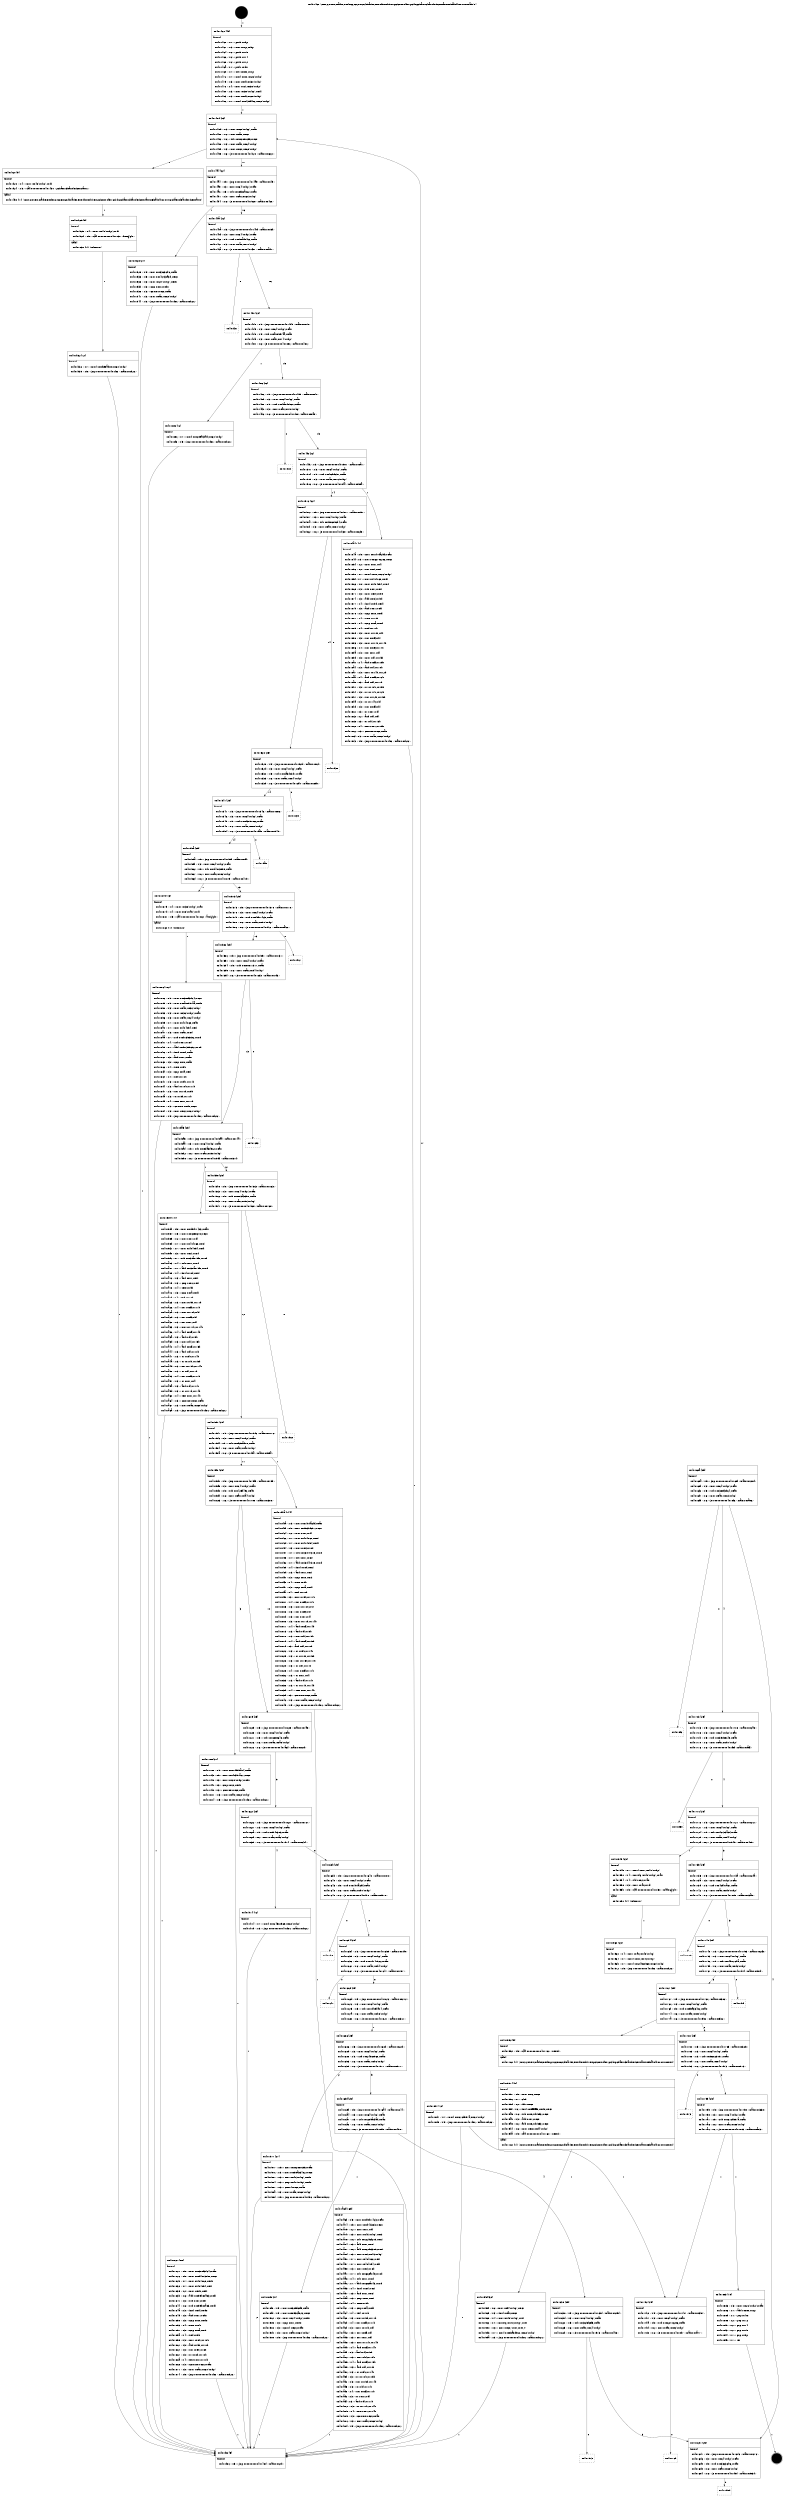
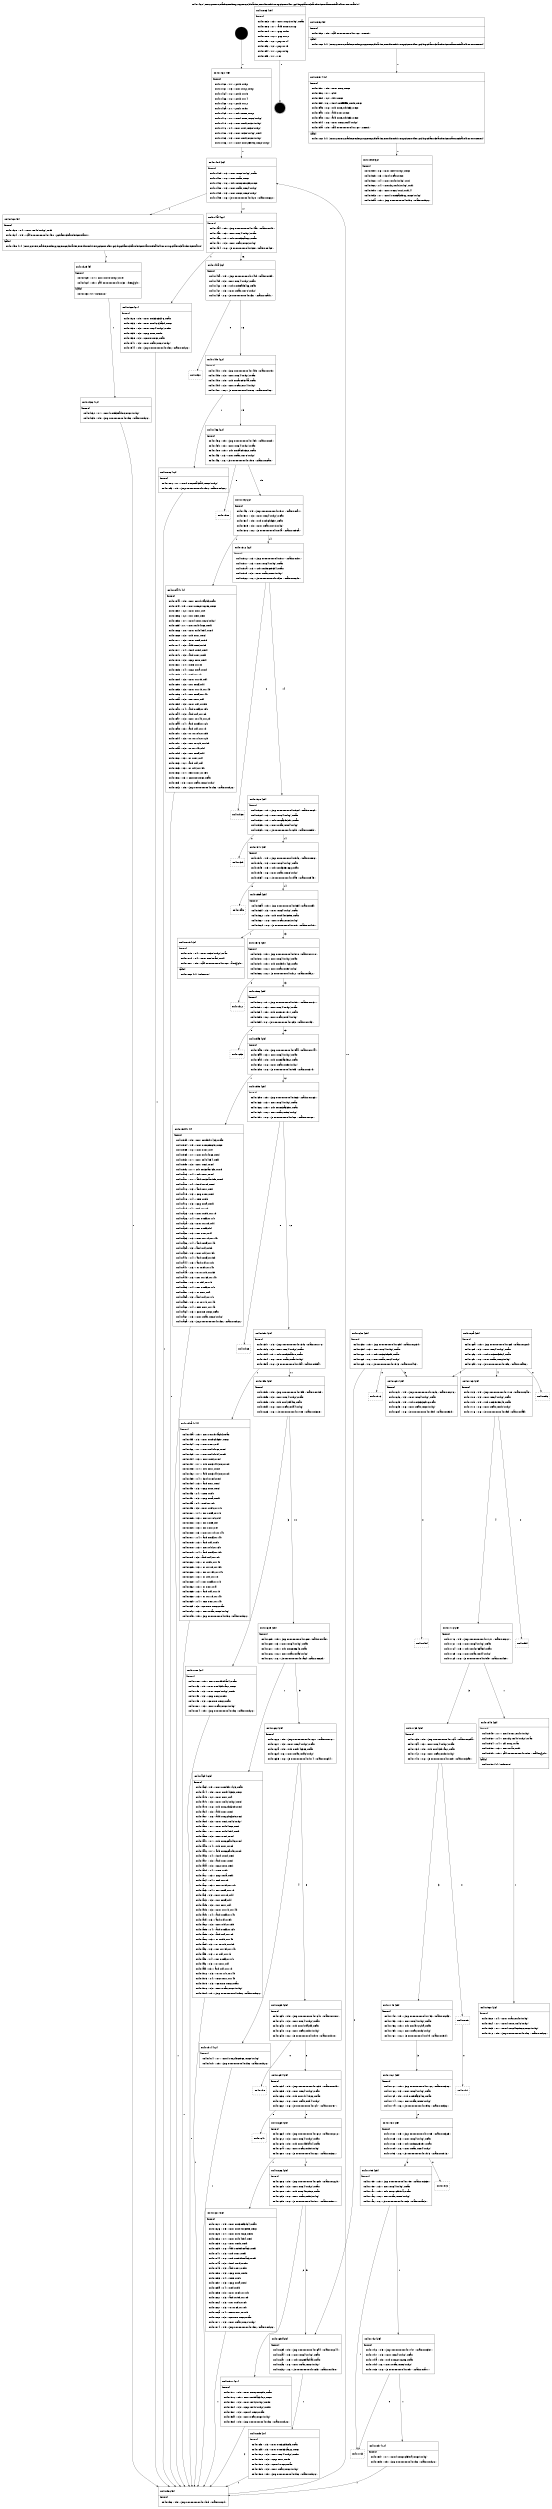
node "0x401886 [102]": removed
edge "0x401609 [25]" -> "0x401a6f [165]": added, label "1"
edge "0x40174e [25]" -> "0x401d7f": now "0x401809" -> "0x401d7f"
edge "0x401767 [25]" -> "0x401992 [5]": removed, label "1"
edge "0x401ed7 [12]" -> "0x4017b2 [25]": reversed
edge "0x40166d [25]" -> "0x401821 [88]": added, label "1"
edge "0x40169f [25]" -> "0x4016b8 [25]": reversed
edge "0x401799 [25]" -> "0x401ee3 [19]": now "0x401799 [25]" -> "0x4017cb"
edge "0x4019bf [32]" -> "0x401f8c [5]": removed, label "1"
